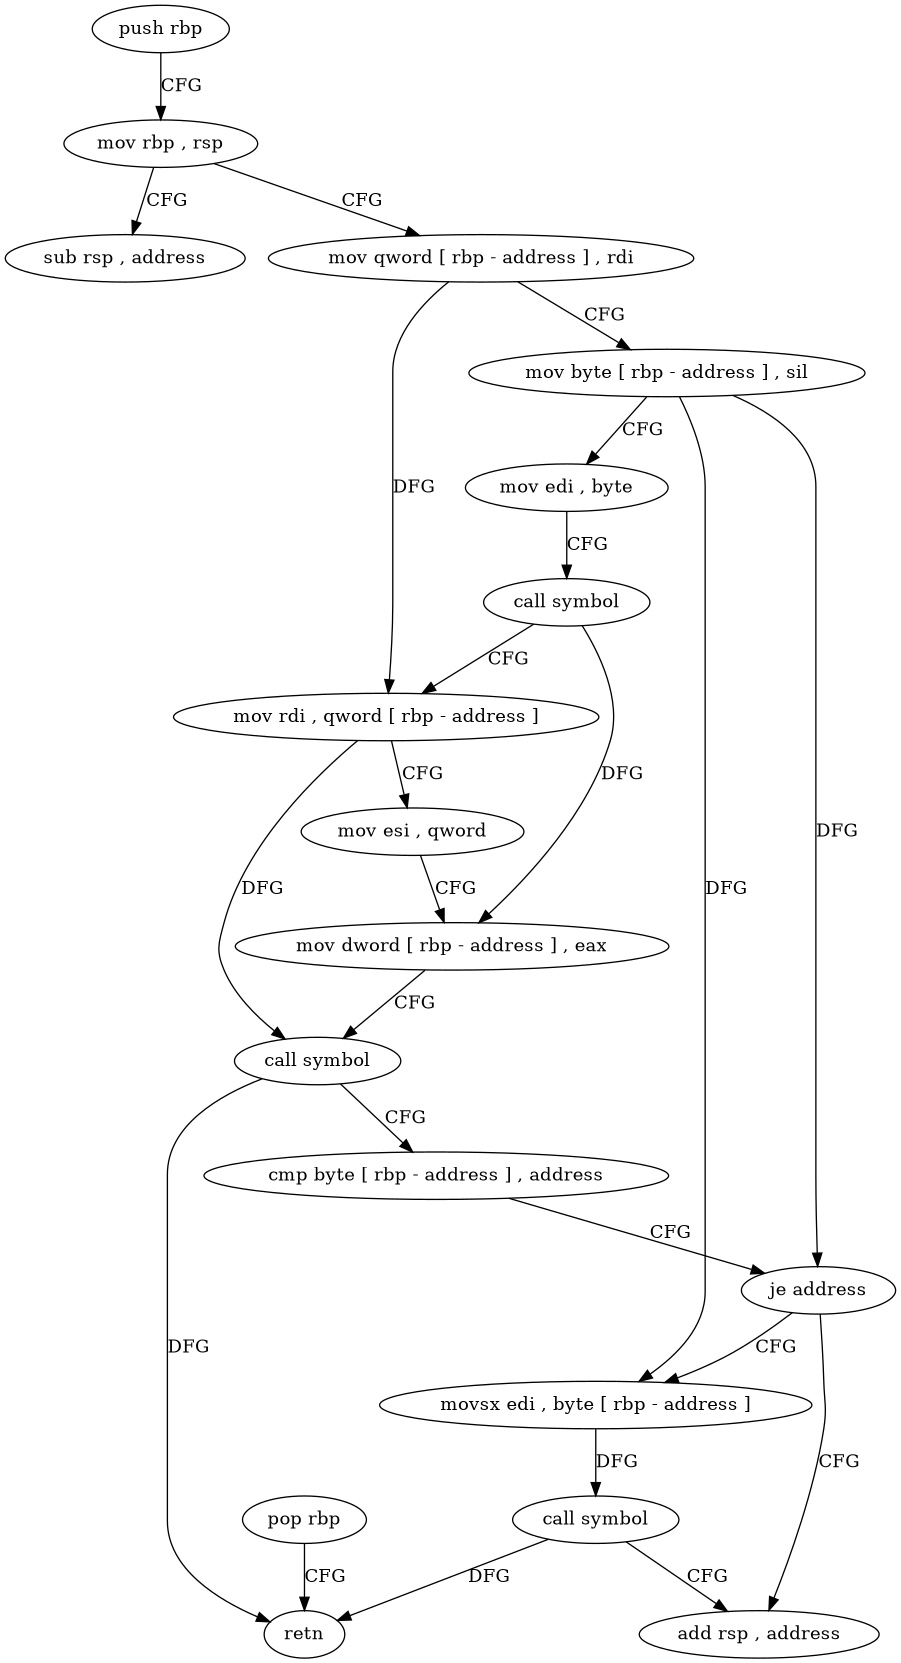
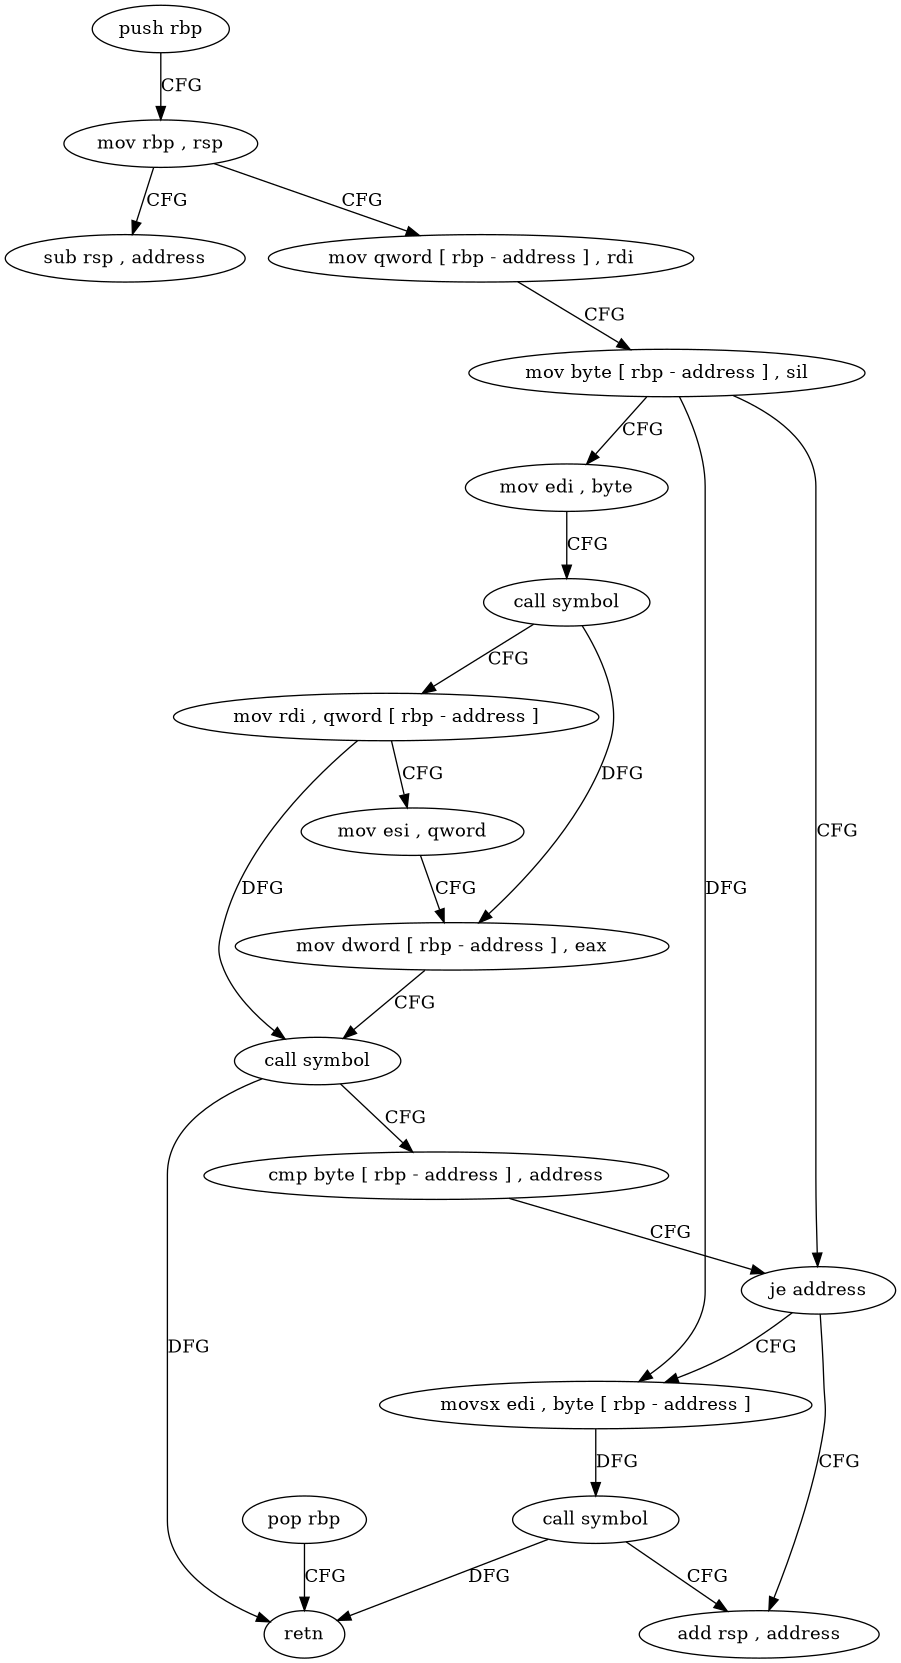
edge "mov qword [ rbp - address ] , rdi" -> "mov rdi , qword [ rbp - address ]": removed, label "DFG"
edge "mov byte [ rbp - address ] , sil" -> "je address": label "DFG" -> "CFG"
